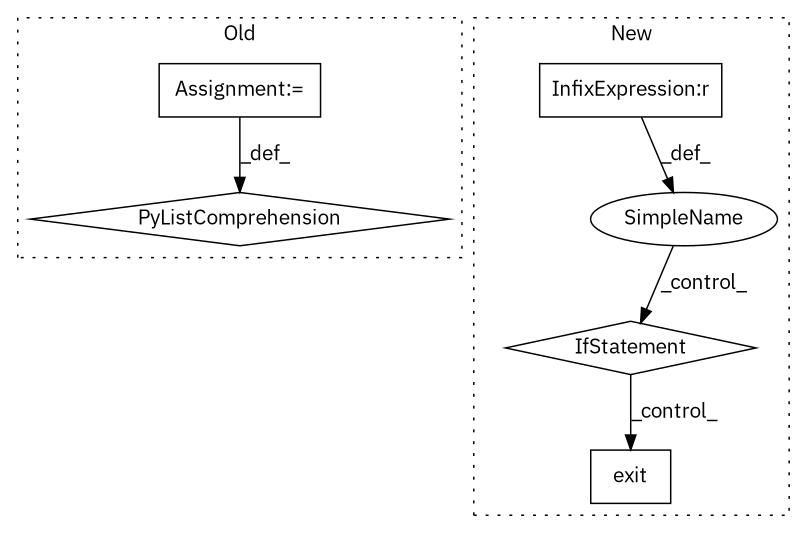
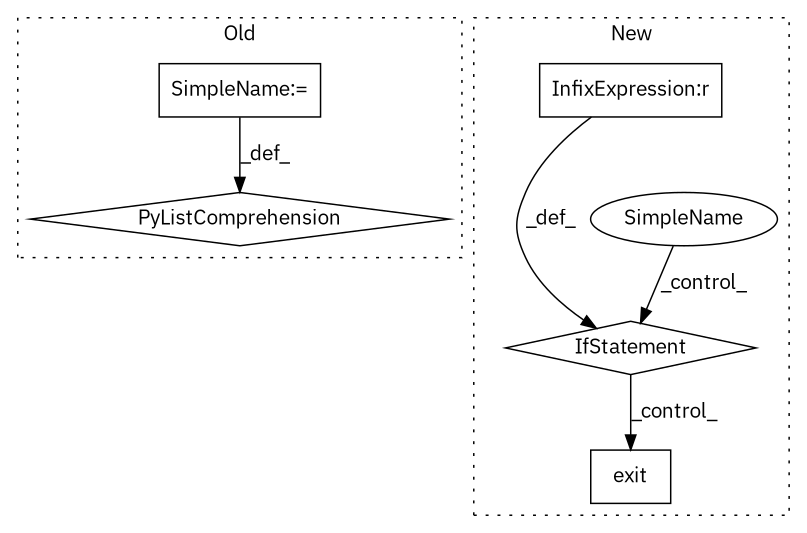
node "Assignment:=": label "Assignment:=" -> "SimpleName:="
edge "InfixExpression:r" -> "SimpleName": now "InfixExpression:r" -> "IfStatement"
